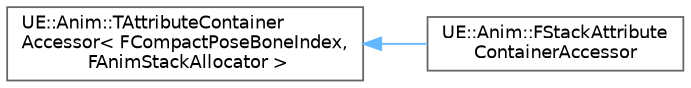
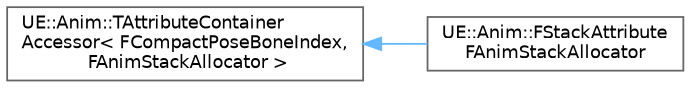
node "UE::Anim::FStackAttribute ContainerAccessor": label "UE::Anim::FStackAttribute ContainerAccessor" -> "UE::Anim::FStackAttribute FAnimStackAllocator"
